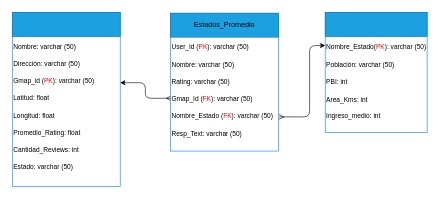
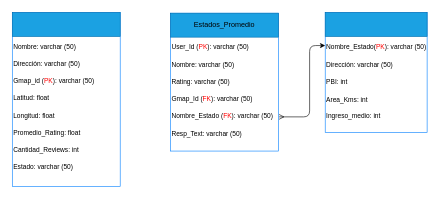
edge "Nombre: varchar (50) Dirección: varchar (50) Gmap_id (PK): varchar (50) Latitud: float Longitud: float Promedio_Rating: float Cantidad_Reviews: int Estado: varchar (50)" -- "User_Id (PK): varchar (50) Nombre: varchar (50) Rating: varchar (50) Gmap_Id (FK): varchar (50) Nombre_Estado (FK): varchar (50) Resp_Text: varchar (50)": removed
node "Nombre_Estado(PK): varchar (50) Población: varchar (50) PBI: int Area_Kms: int Ingreso_medio: int": label "Nombre_Estado(PK): varchar (50) Población: varchar (50) PBI: int Area_Kms: int Ingreso_medio: int" -> "Nombre_Estado(PK): varchar (50) Dirección: varchar (50) PBI: int Area_Kms: int Ingreso_medio: int"
